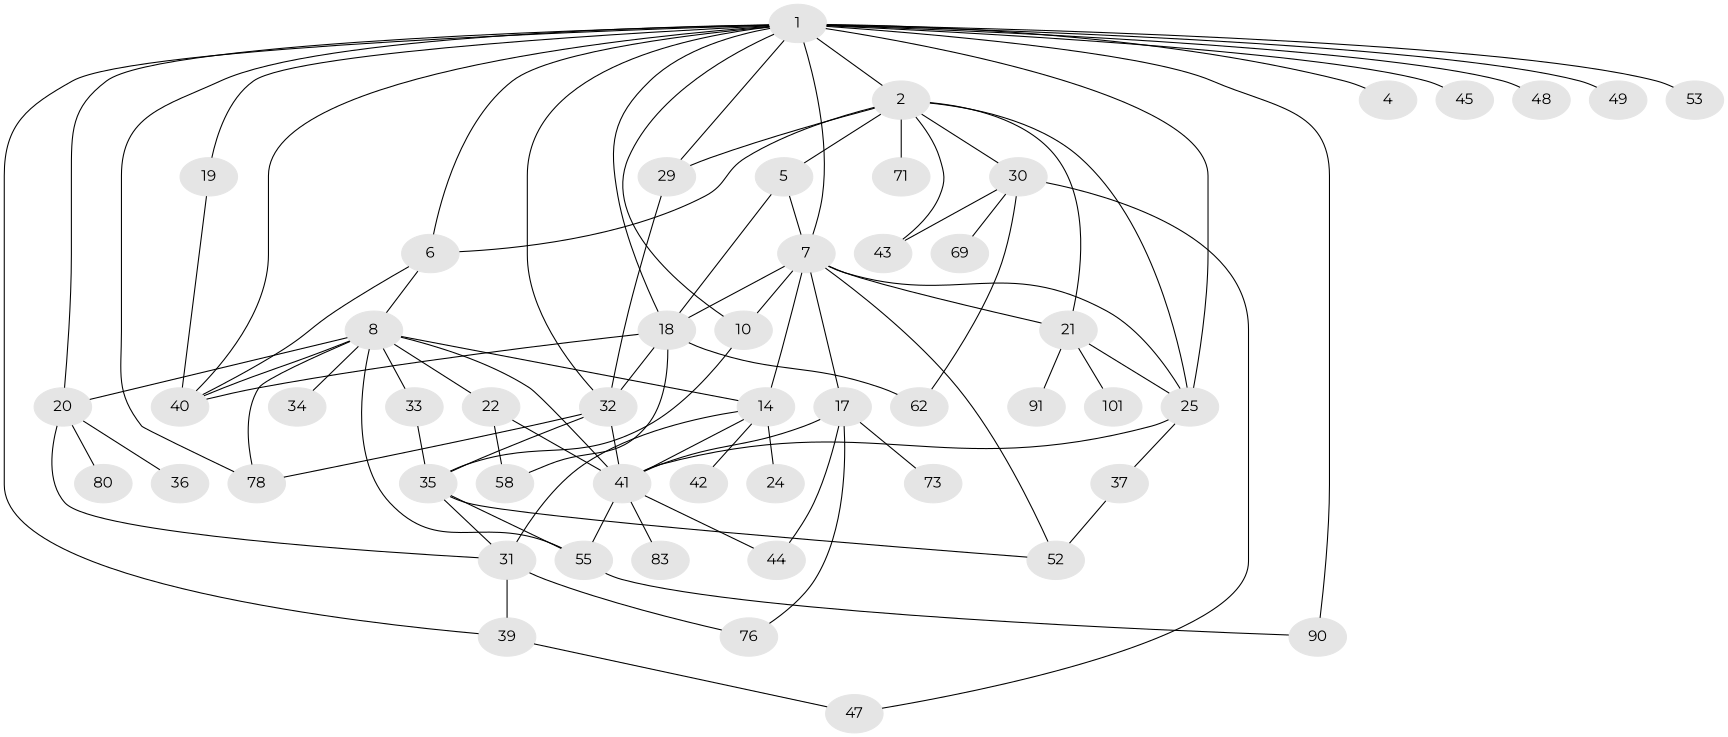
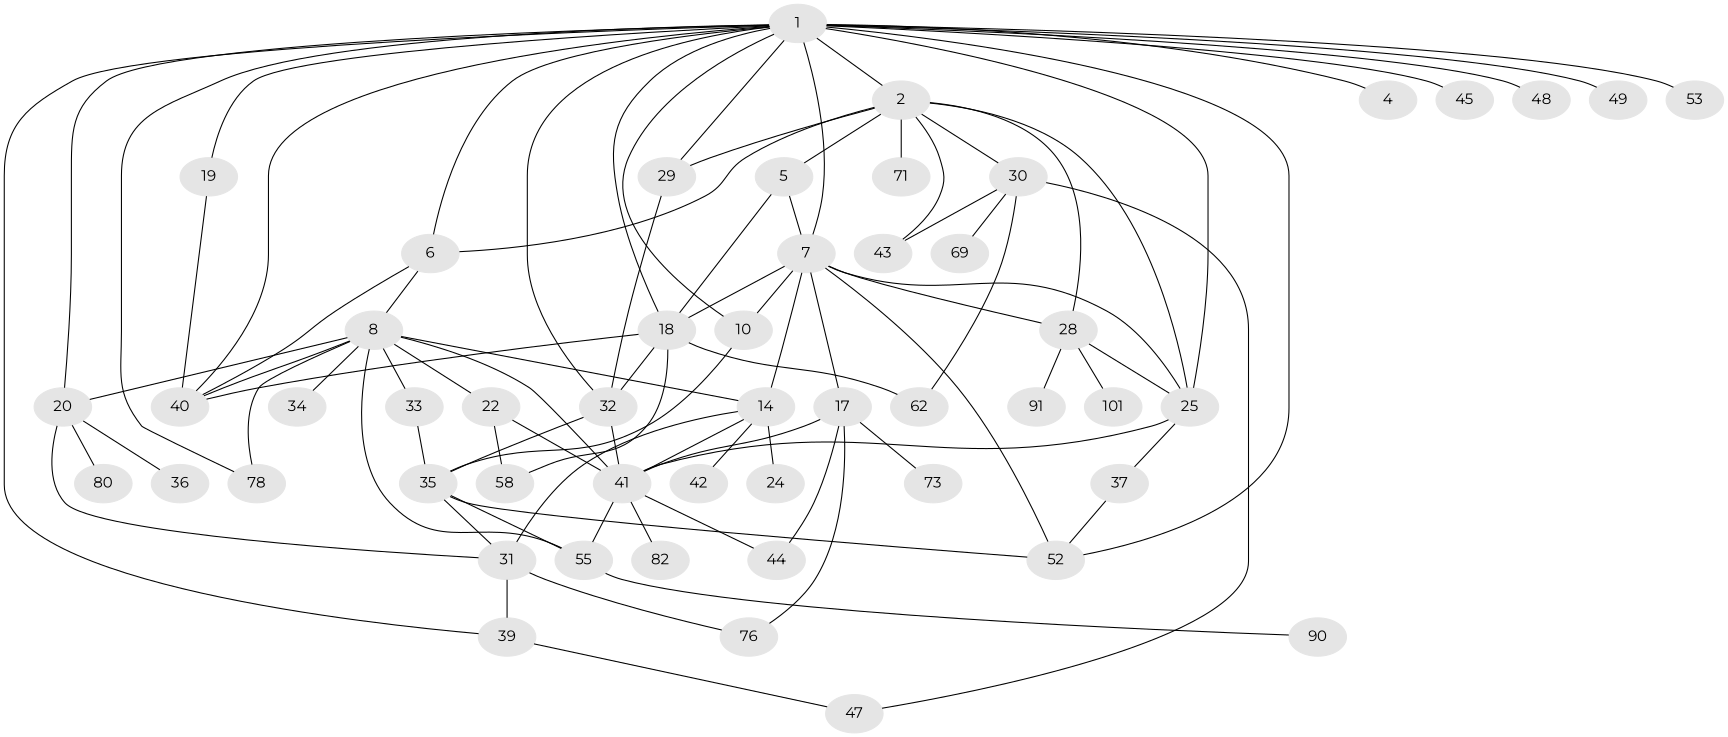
edge "1" -- "90": now "1" -- "52"
node "21": label "21" -> "28"
edge "32" -- "78": removed
node "83": label "83" -> "82"
